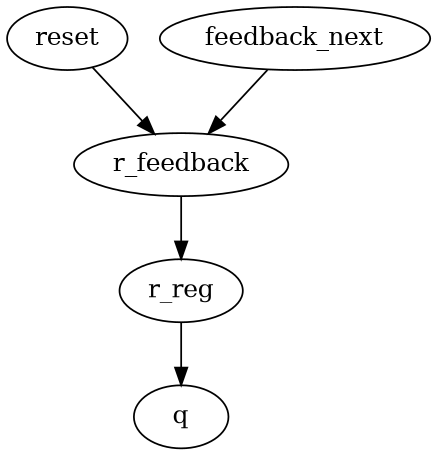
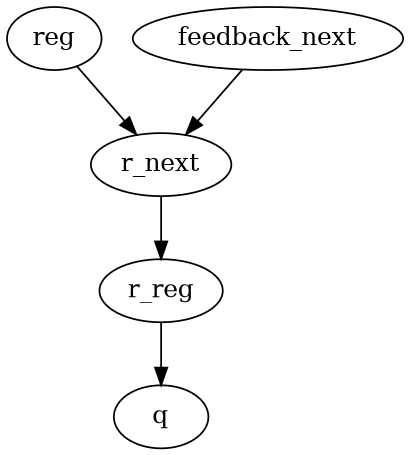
node "reset": label "reset" -> "reg"
node "r_feedback": label "r_feedback" -> "r_next"
